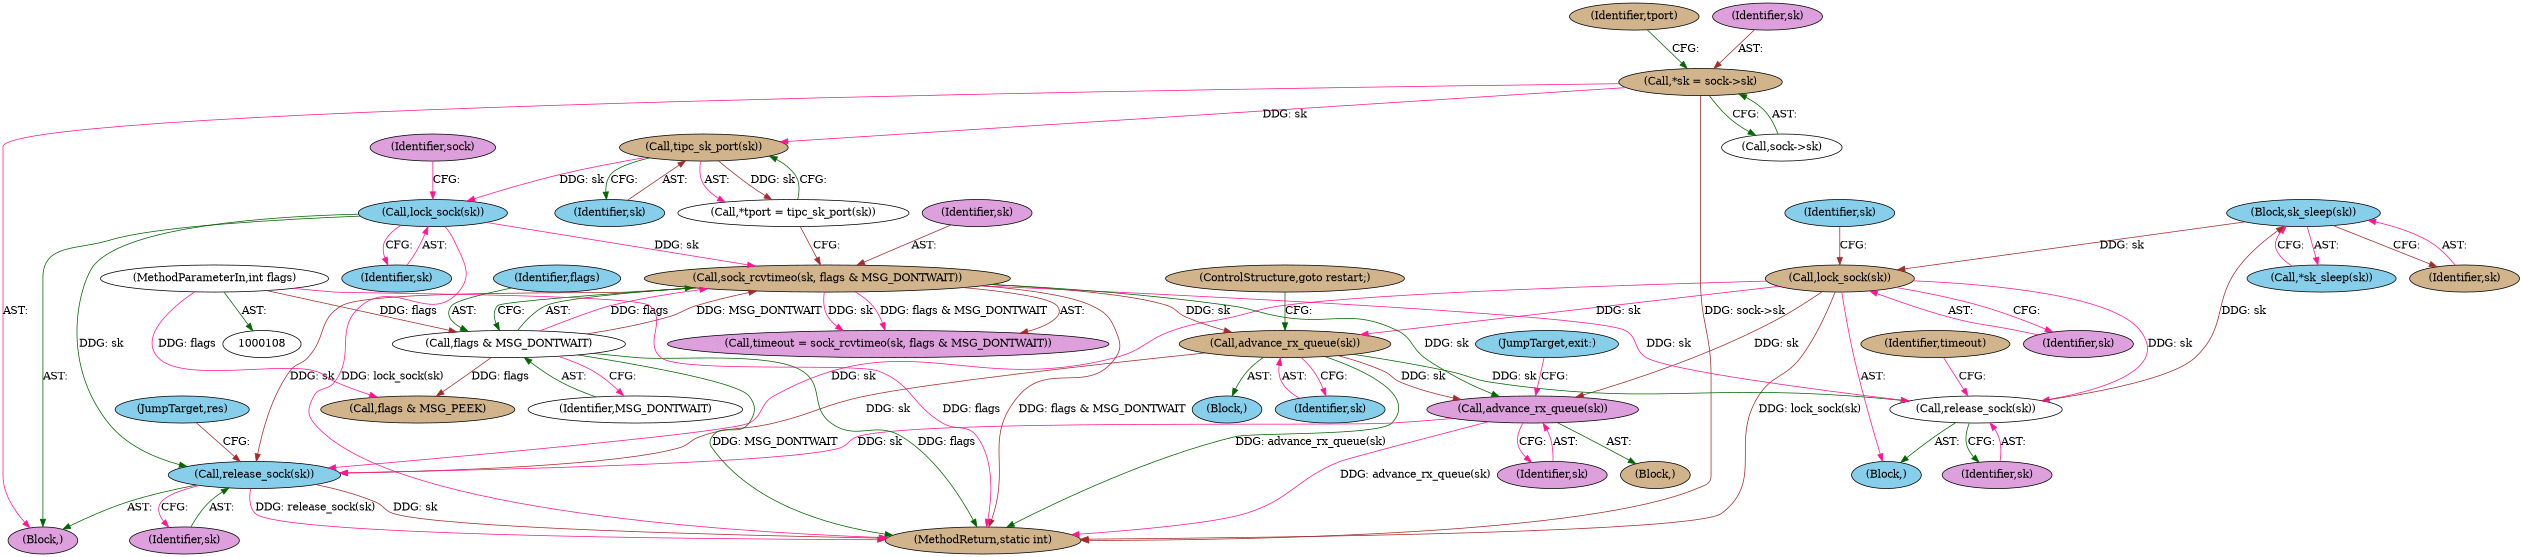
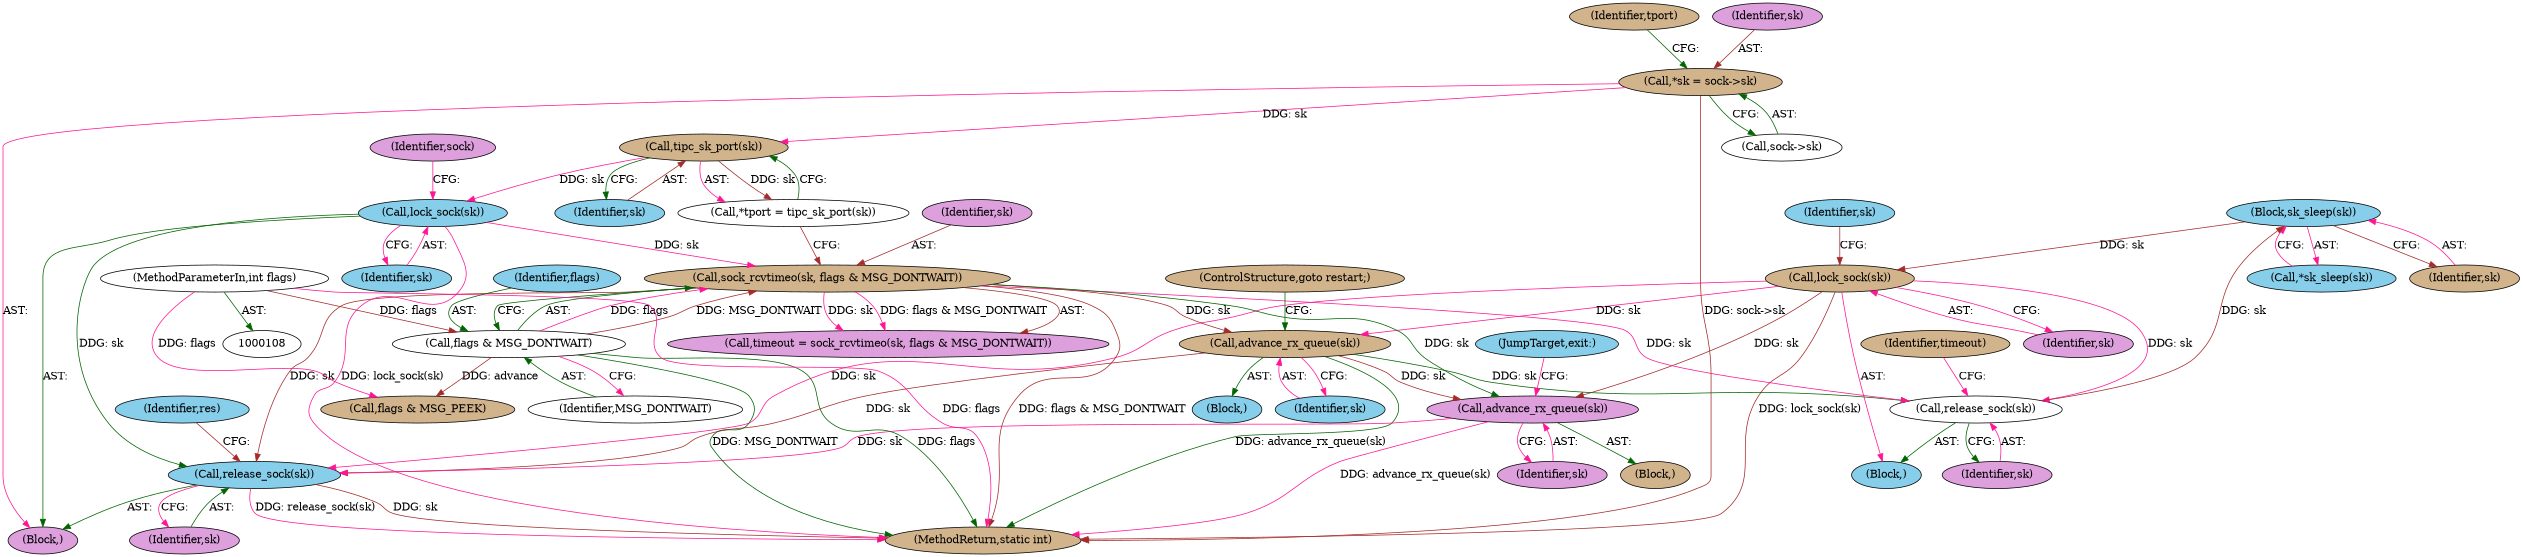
edge "(Call,flags & MSG_DONTWAIT)" -> "(Call,flags & MSG_PEEK)": label "DDG: flags" -> "DDG: advance"
node "(JumpTarget,res)": label "(JumpTarget,res)" -> "(Identifier,res)"
